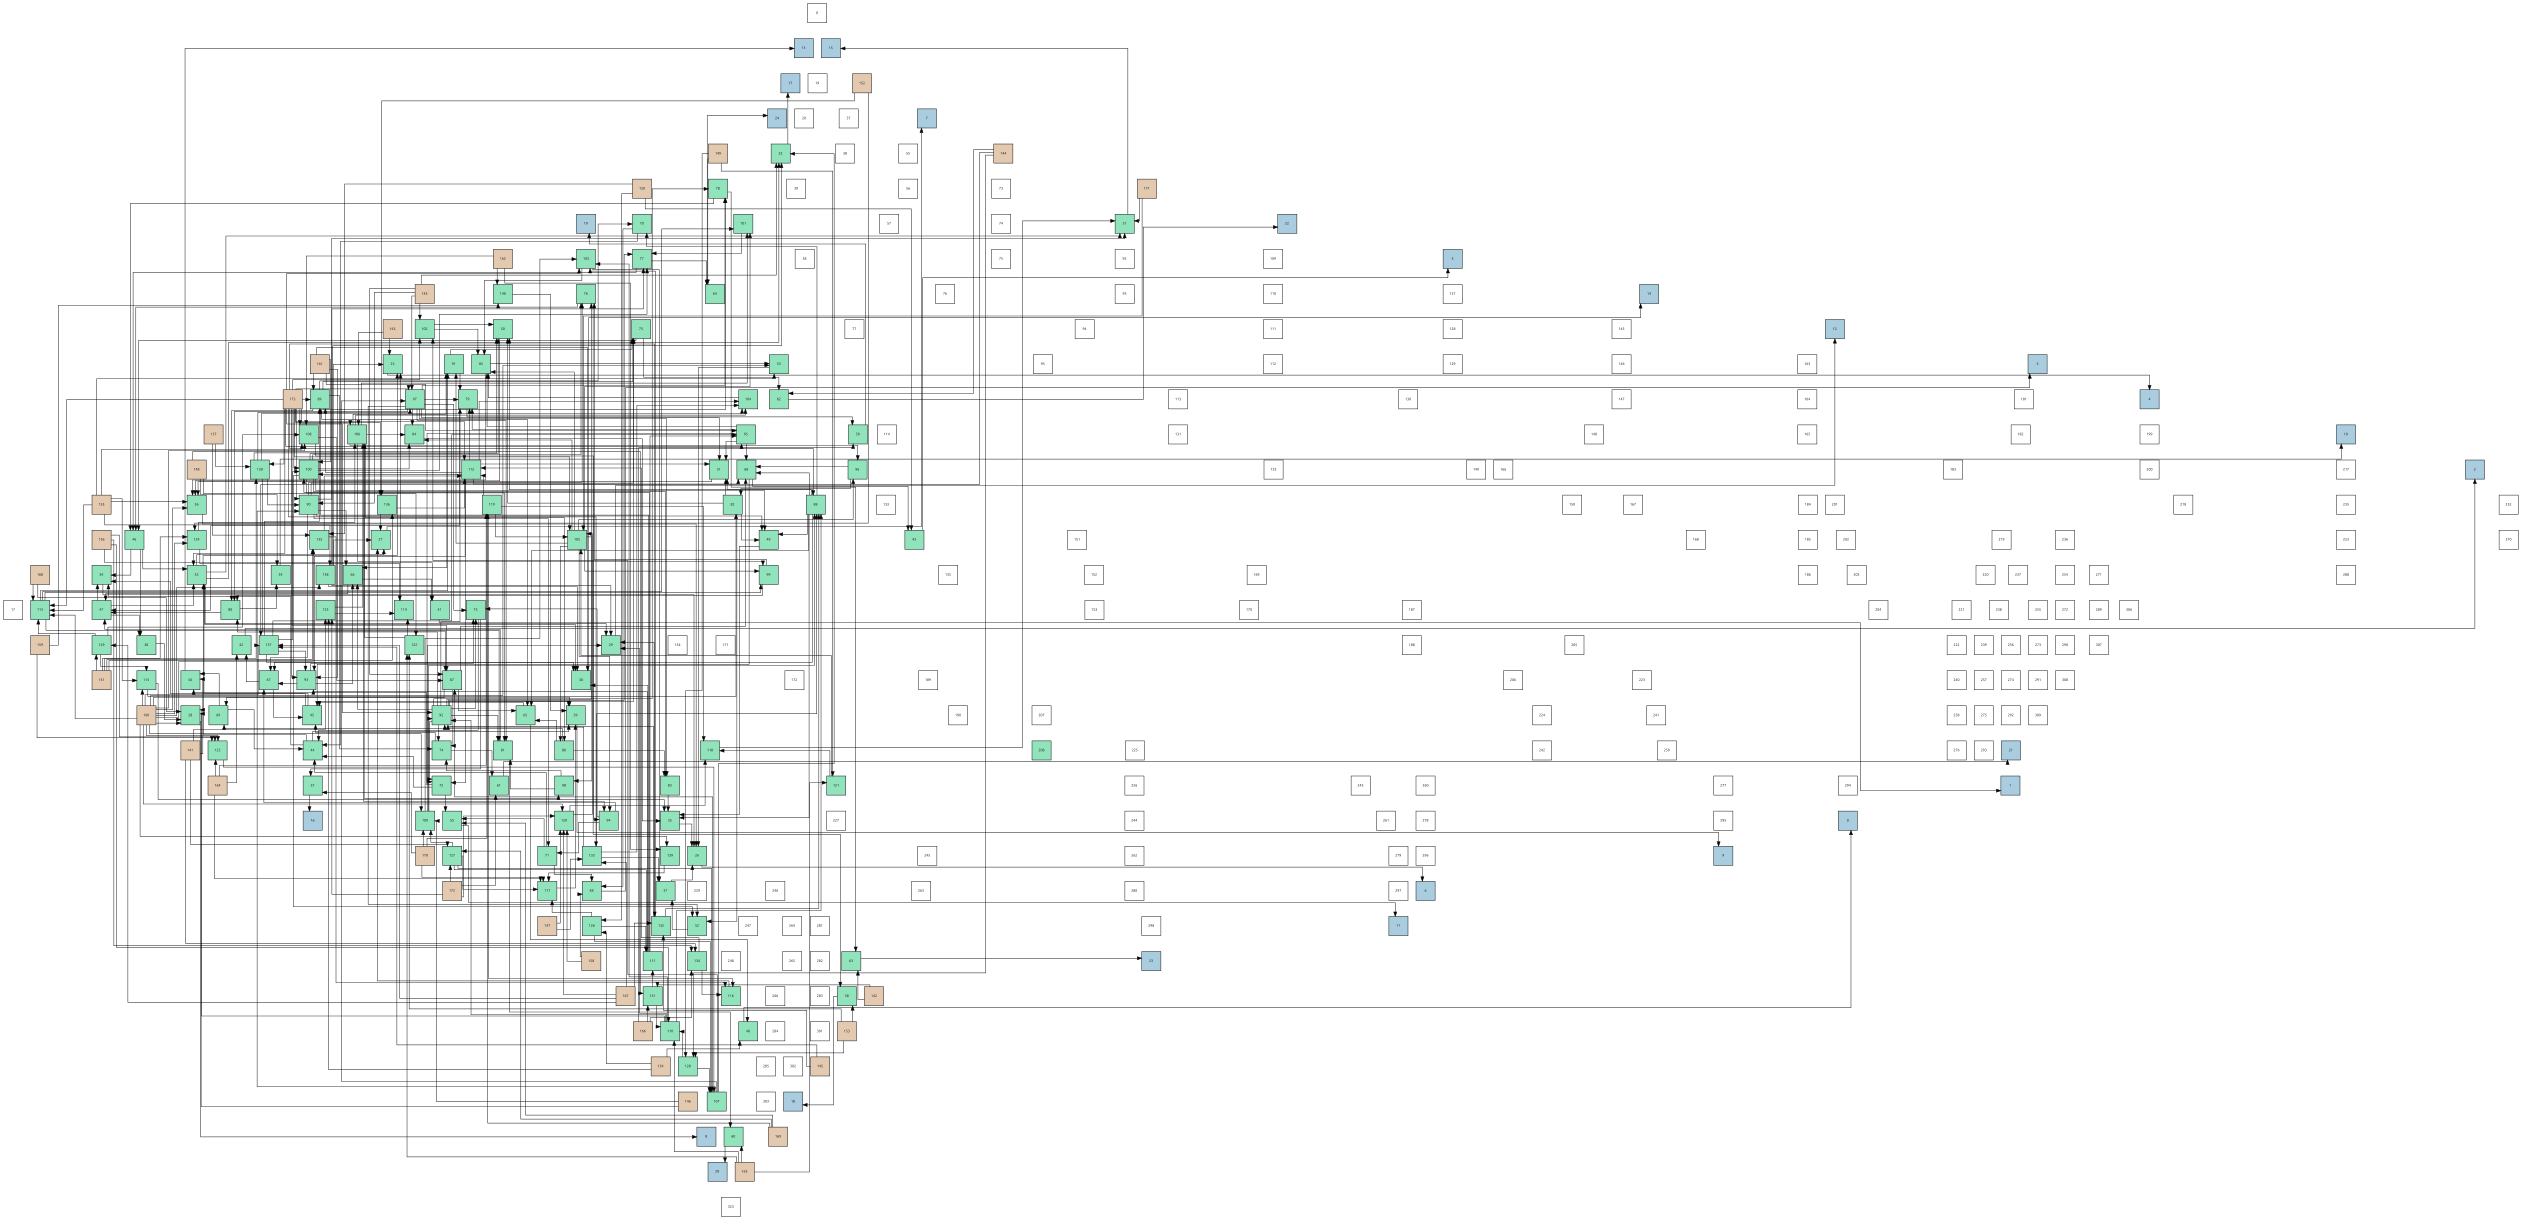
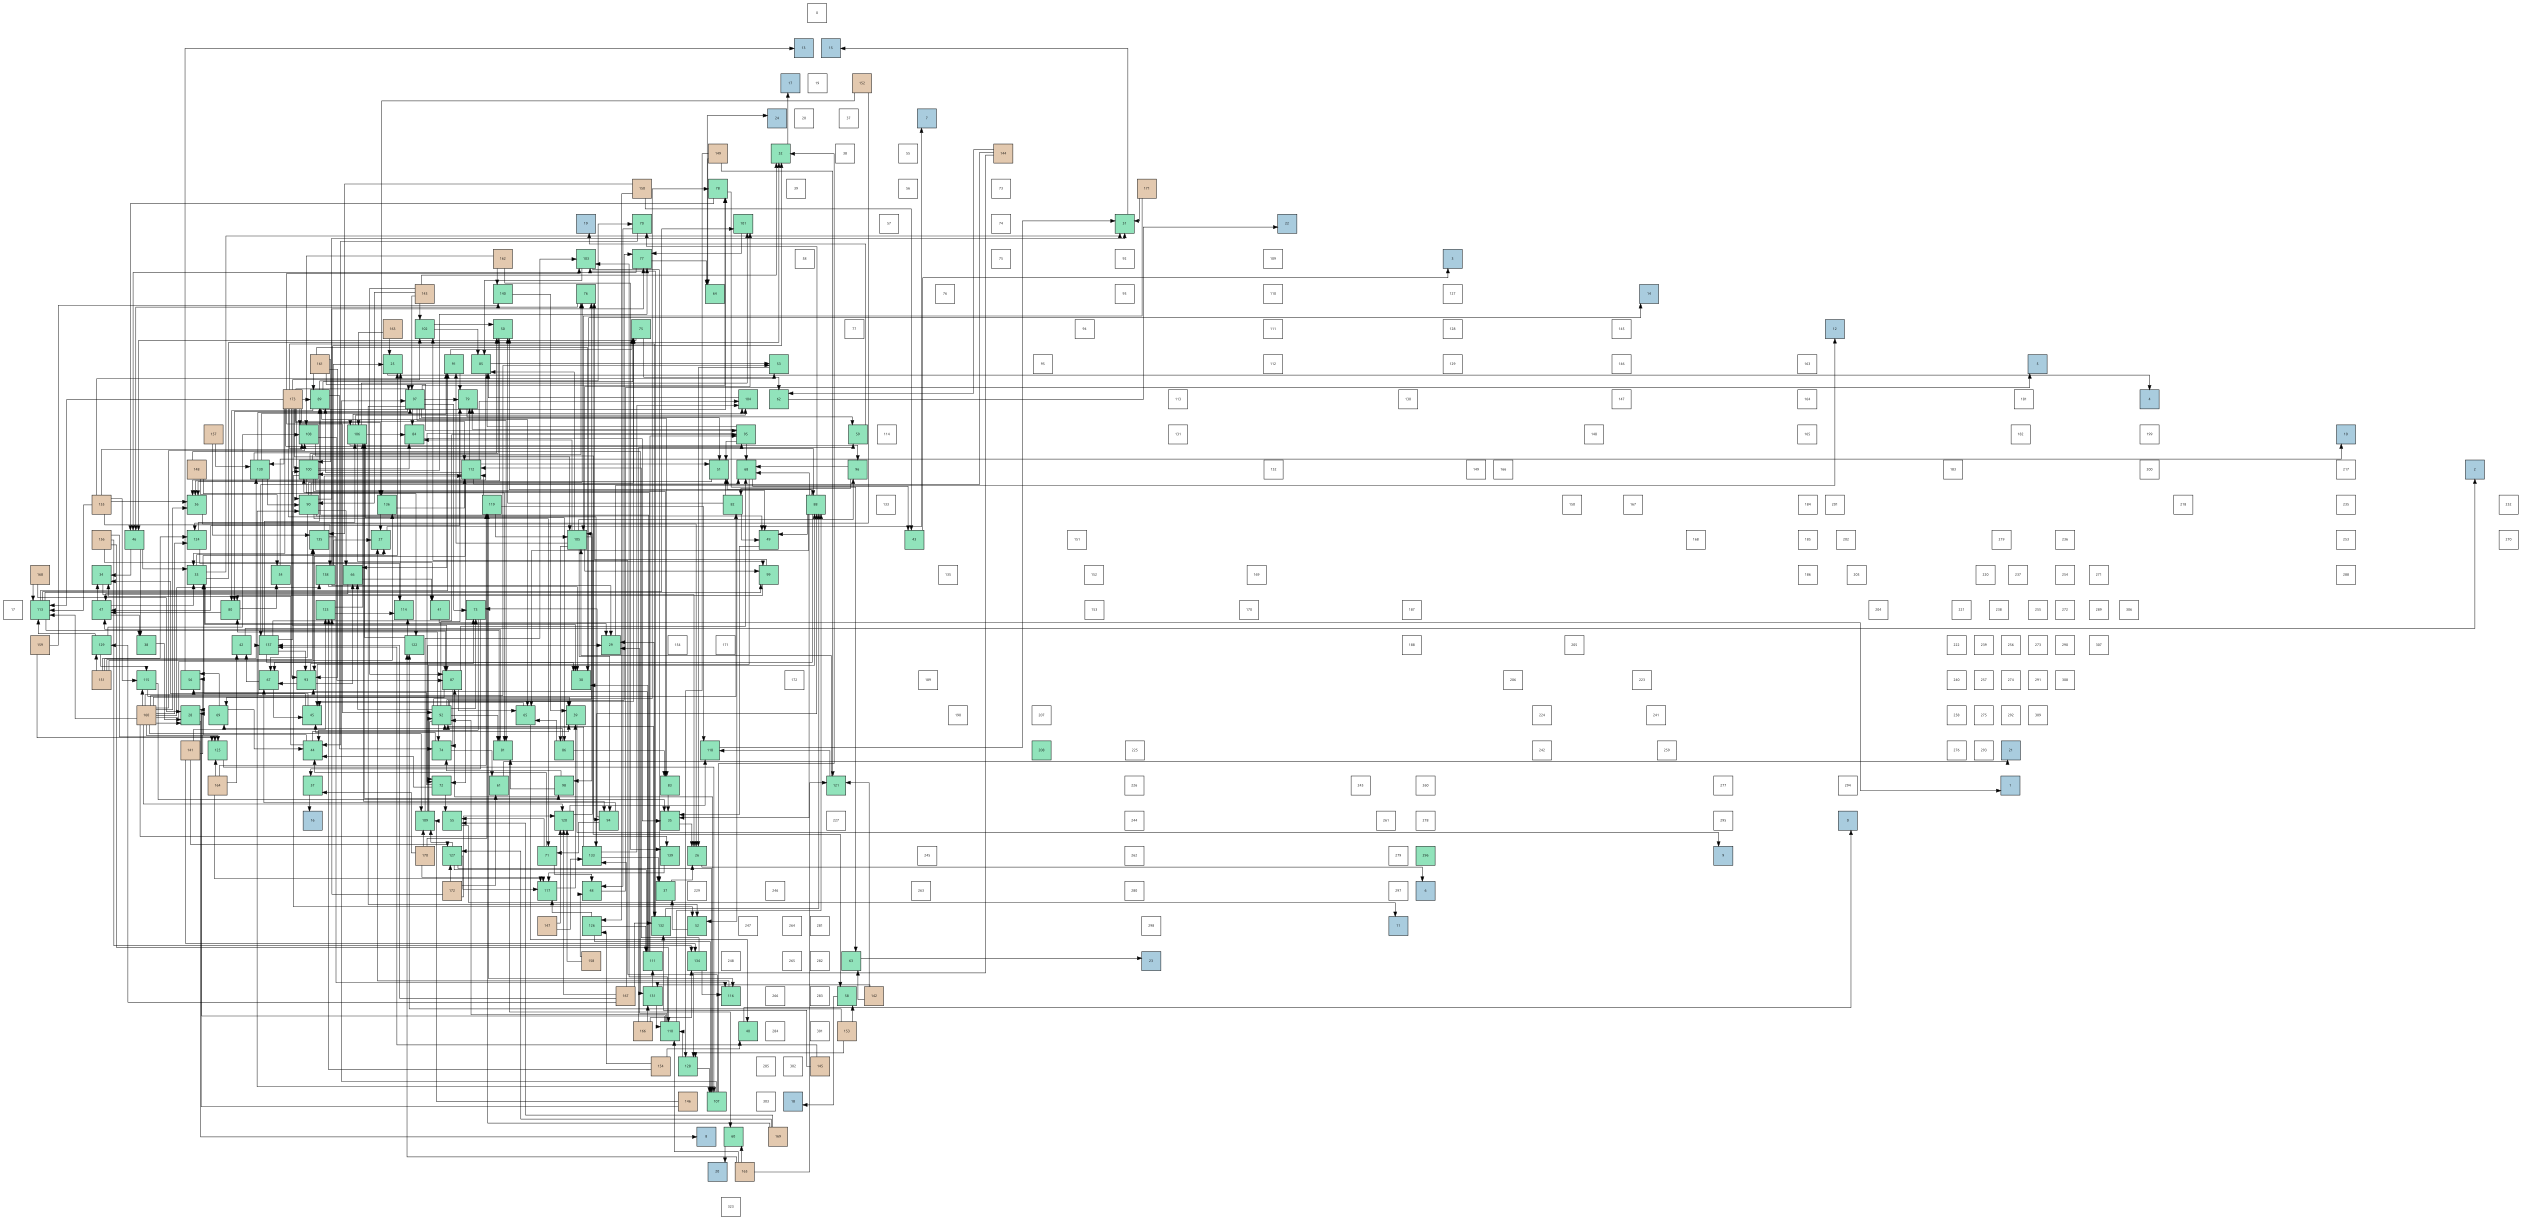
node "296": fillcolor #ffffff -> #91e3bb
edge "142" -> "121": added
